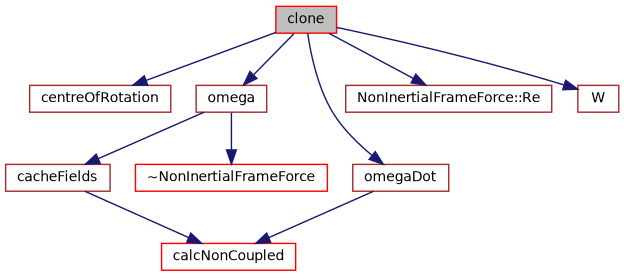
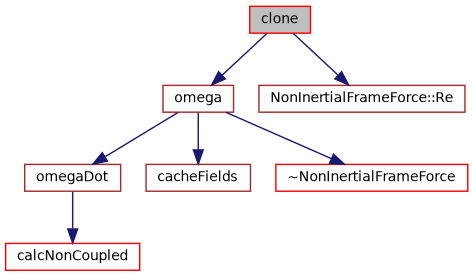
node "centreOfRotation": removed
node "W": removed
edge "clone" -> "omegaDot": now "omega" -> "omegaDot"
edge "cacheFields" -> "calcNonCoupled": removed
